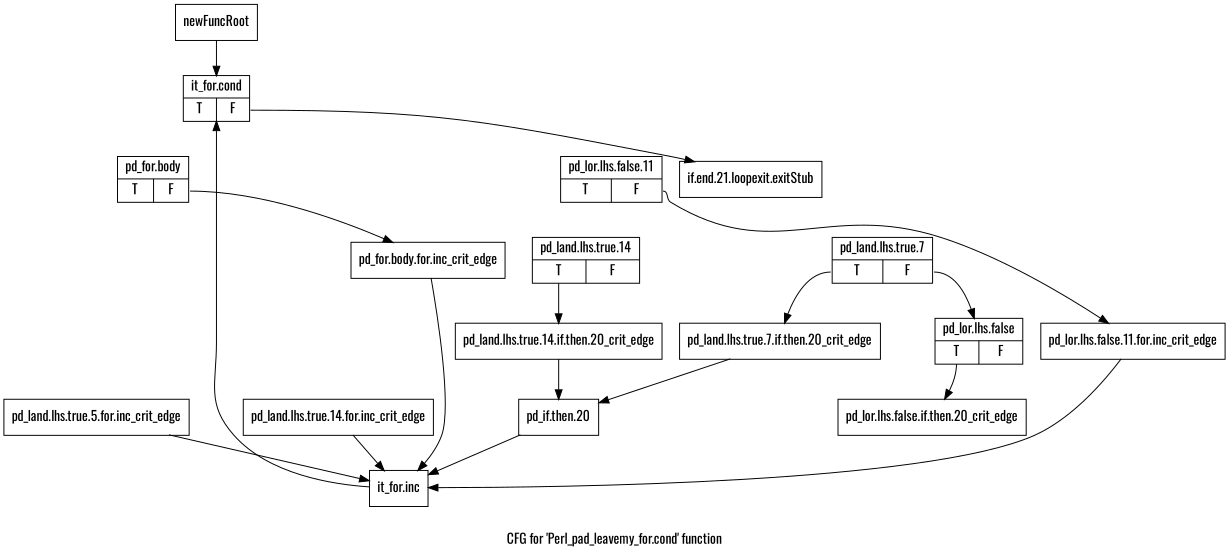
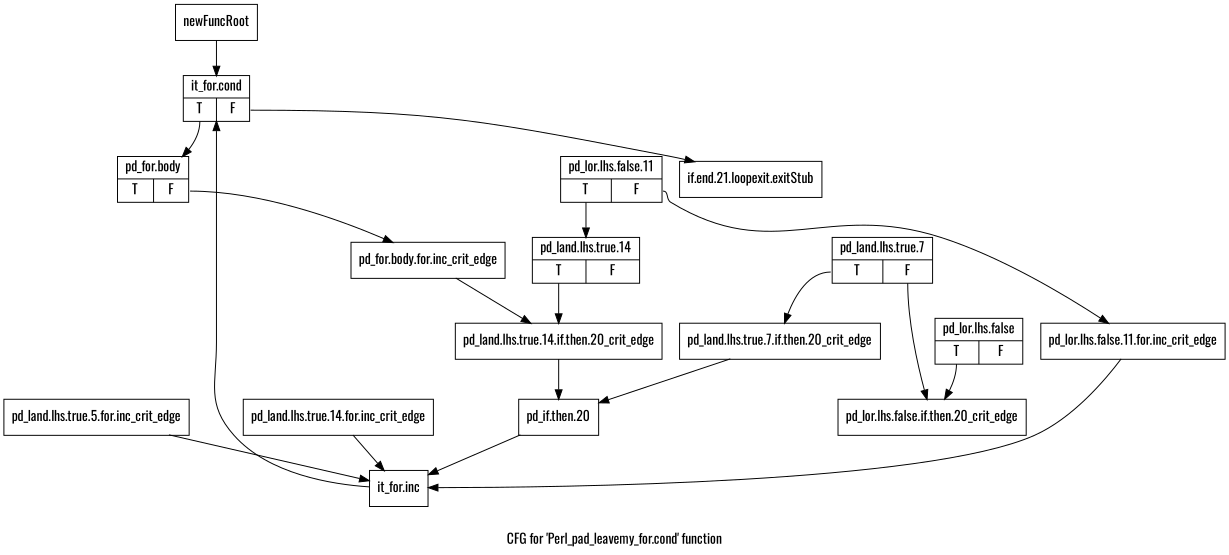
edge "it_for.cond" -> "pd_for.body": added
edge "pd_lor.lhs.false.11" -> "pd_land.lhs.true.14": added
edge "pd_land.lhs.true.7" -> "pd_lor.lhs.false": now "pd_land.lhs.true.7" -> "pd_lor.lhs.false.if.then.20_crit_edge"
edge "pd_for.body.for.inc_crit_edge" -> "it_for.inc": now "pd_for.body.for.inc_crit_edge" -> "pd_land.lhs.true.14.if.then.20_crit_edge"
